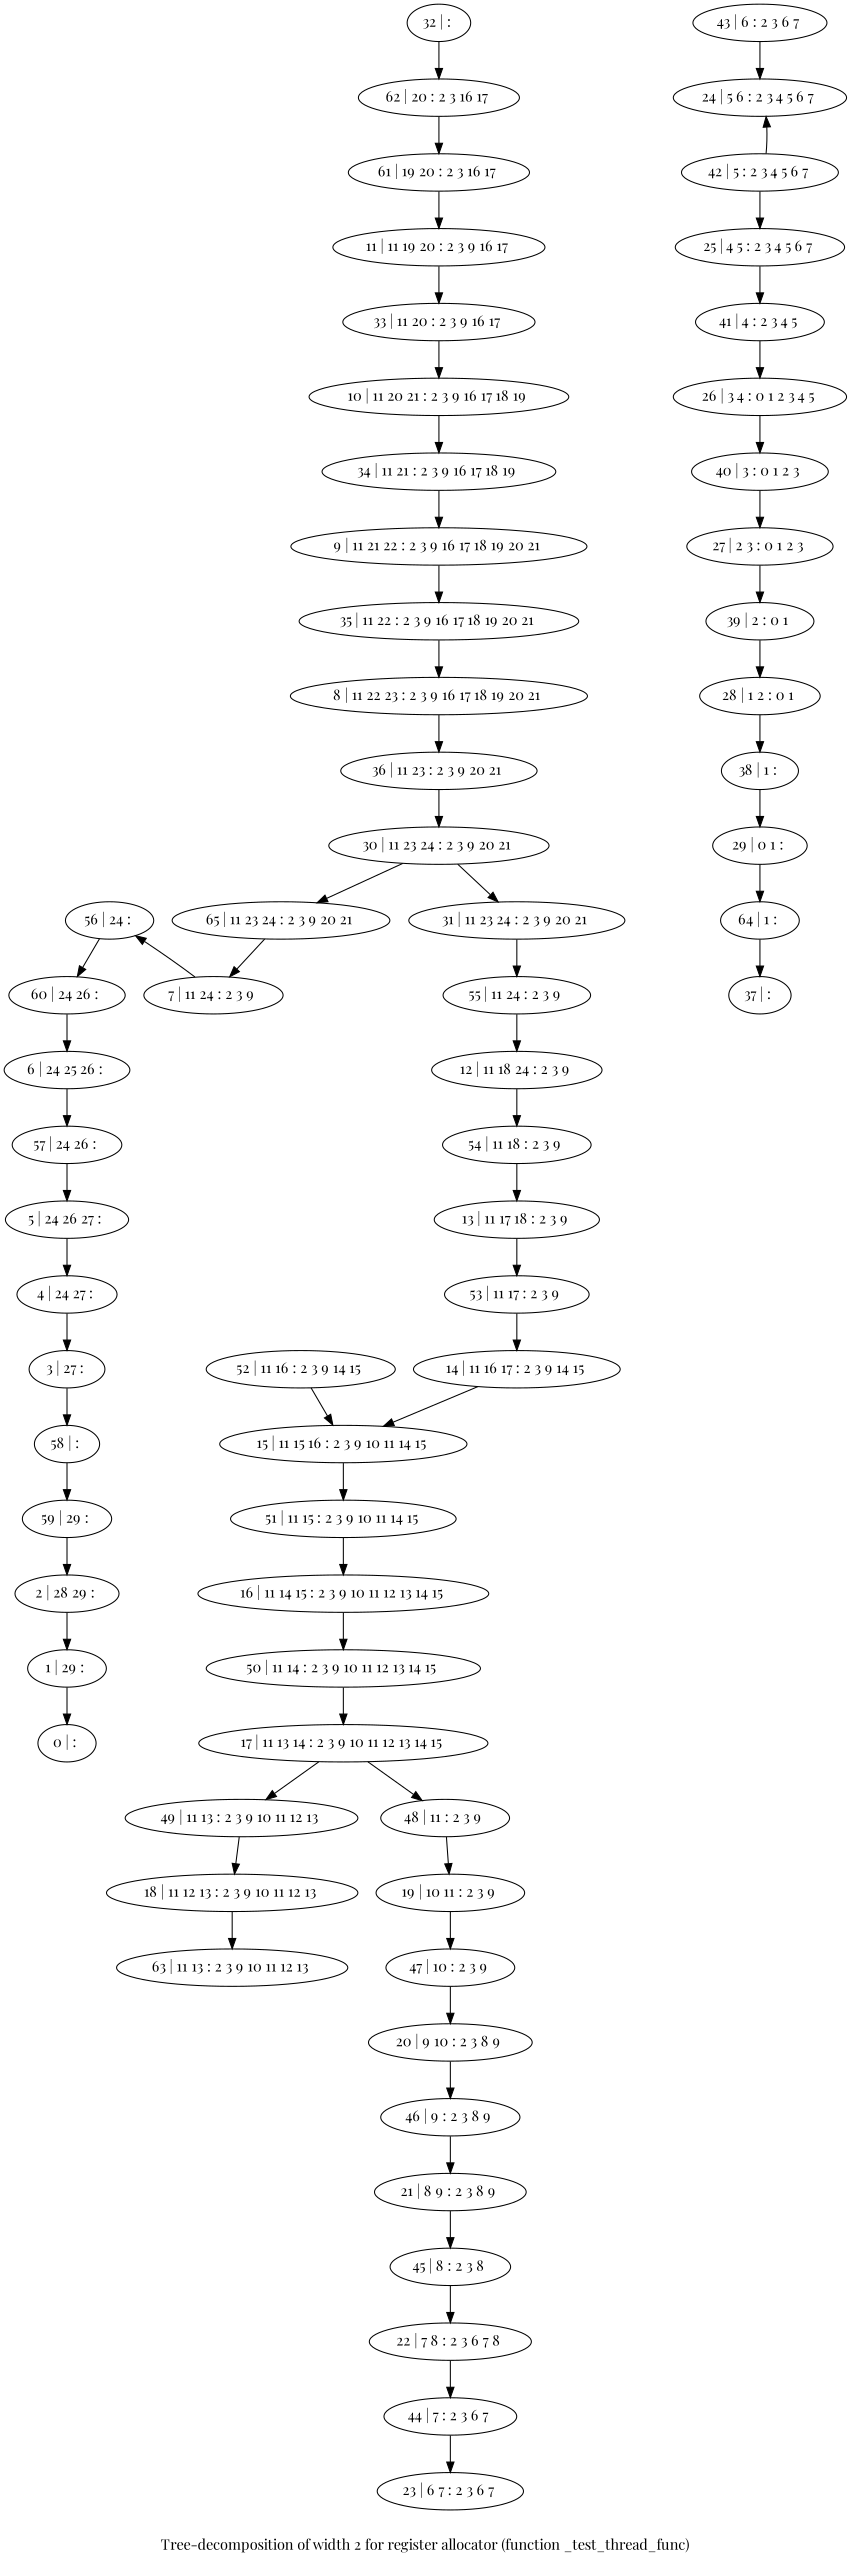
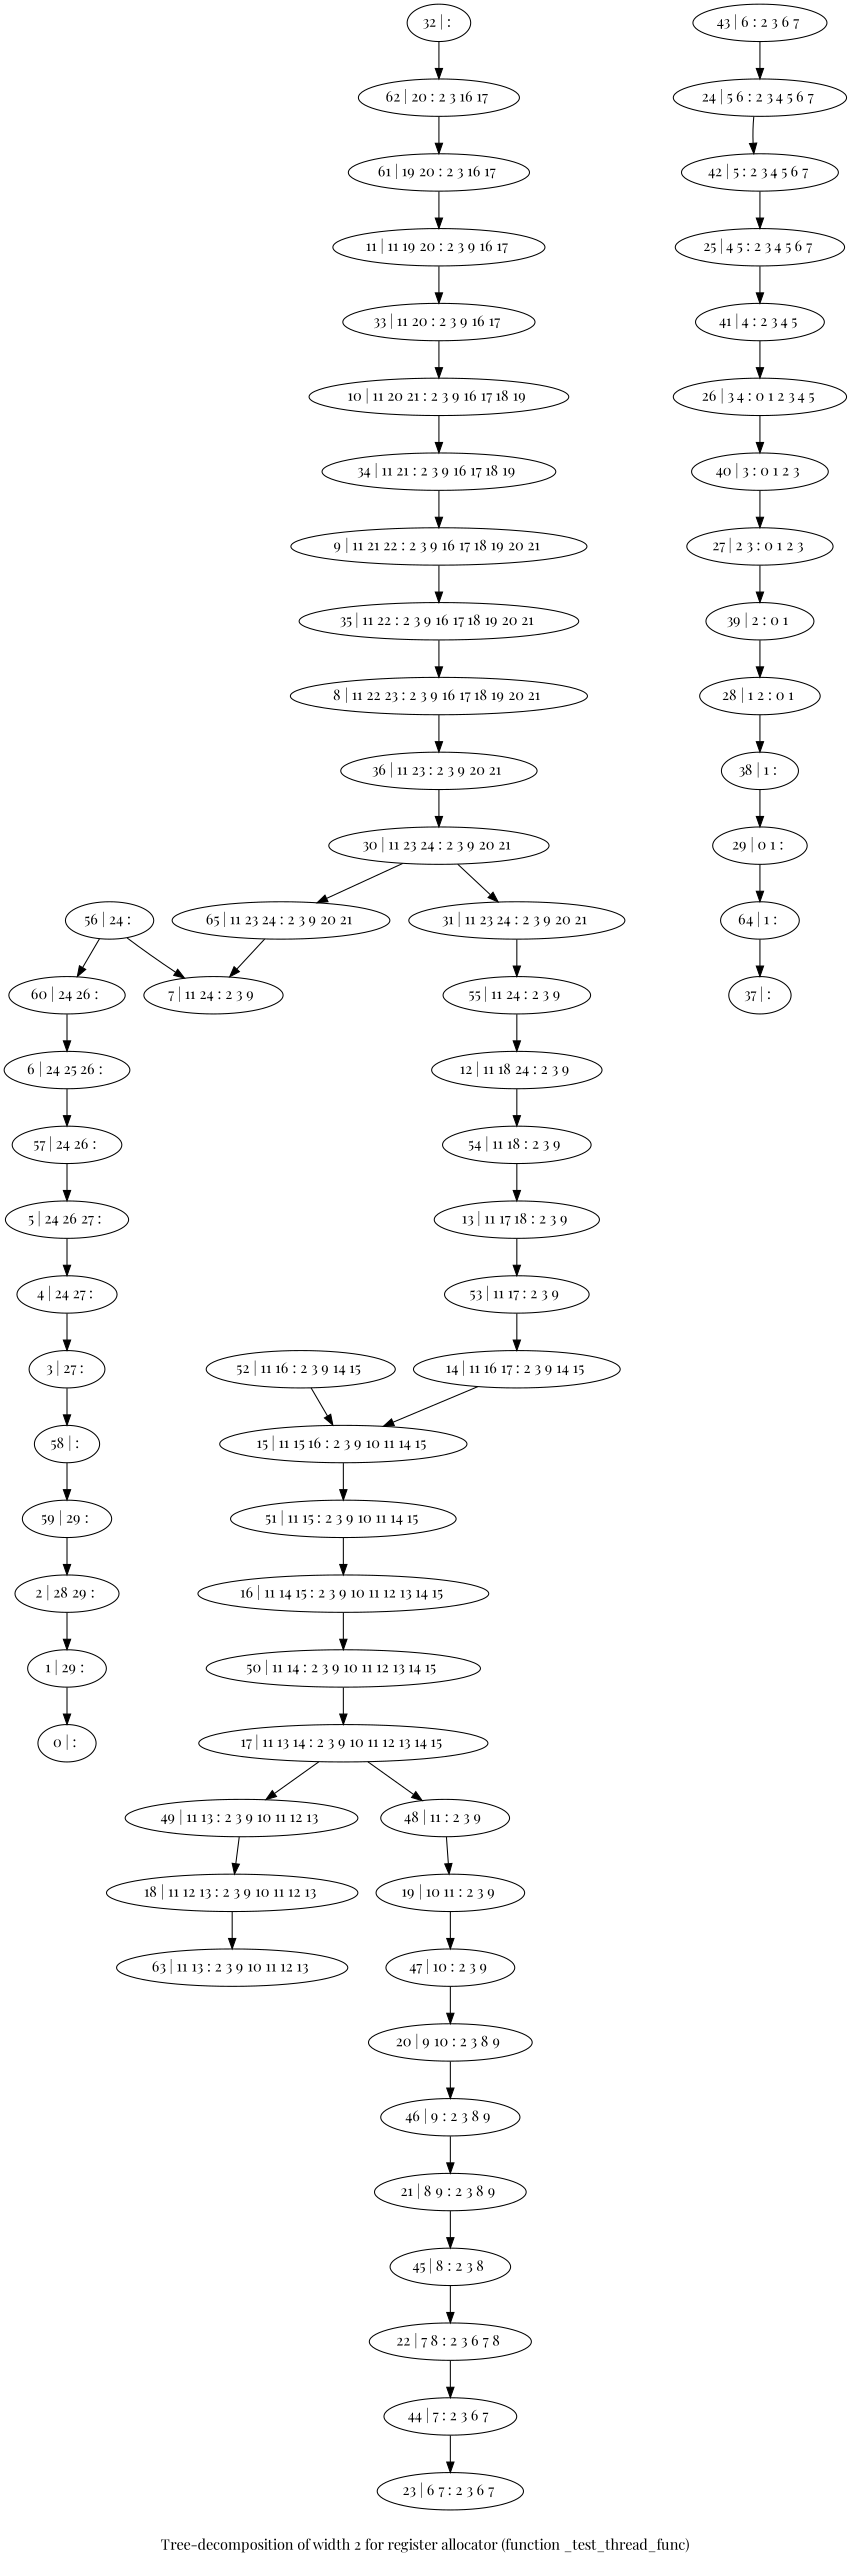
edge "42 | 5 : 2 3 4 5 6 7" -> "24 | 5 6 : 2 3 4 5 6 7": reversed
edge "7 | 11 24 : 2 3 9" -> "56 | 24 :": reversed
